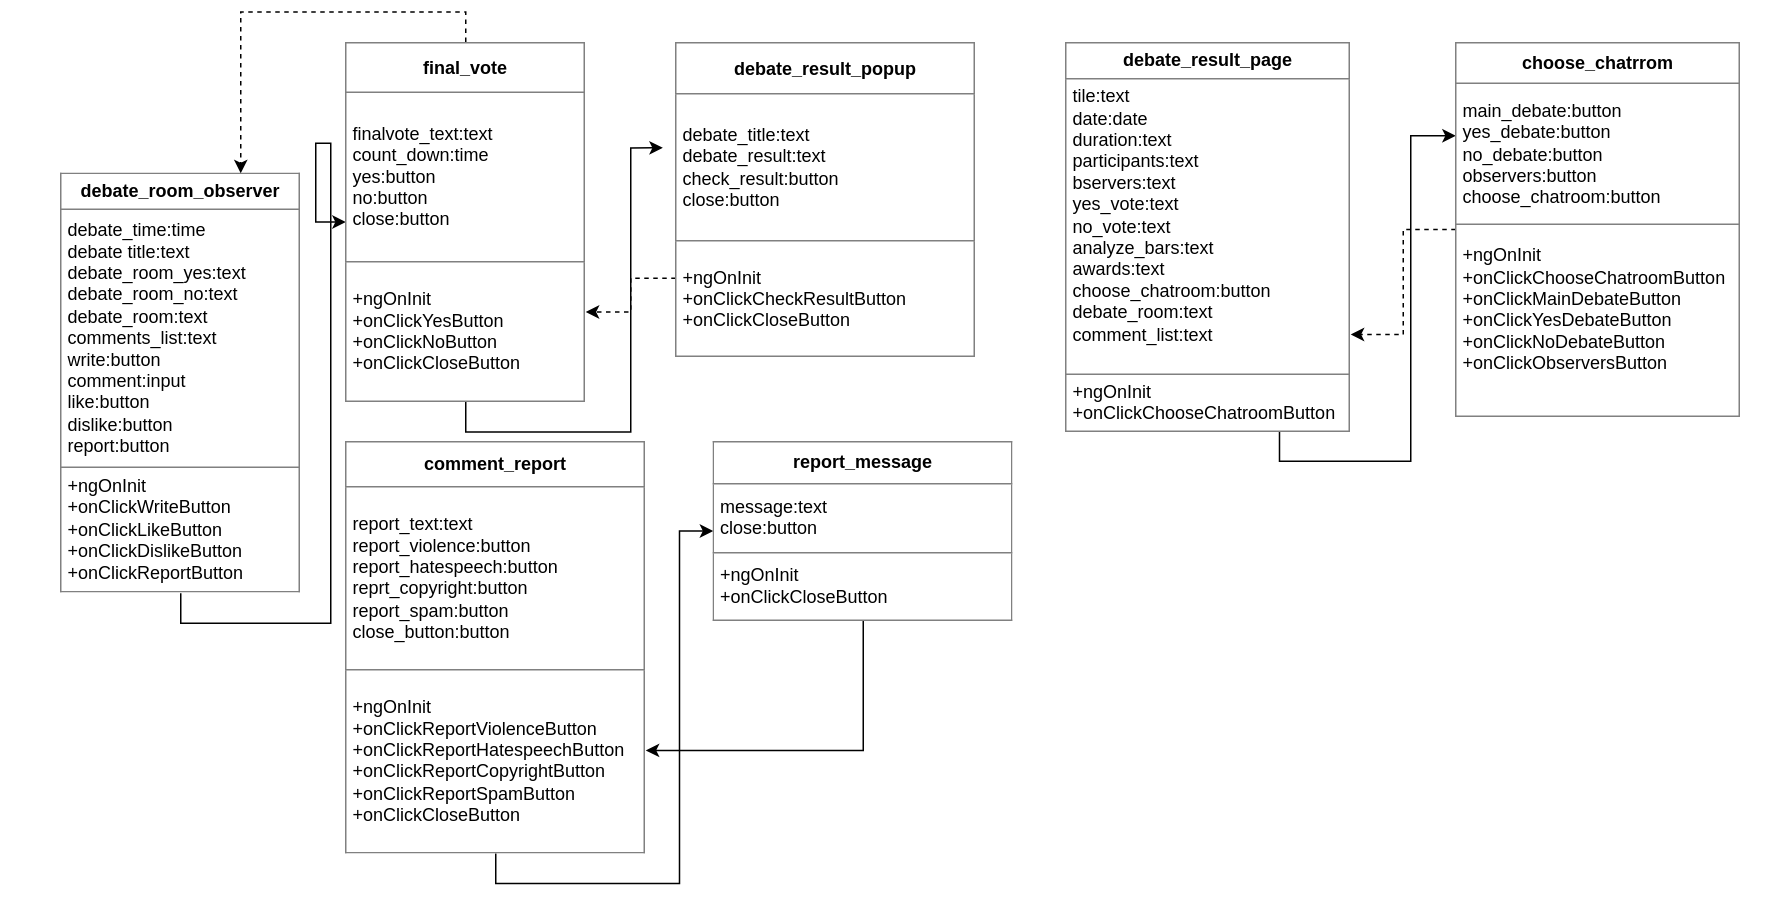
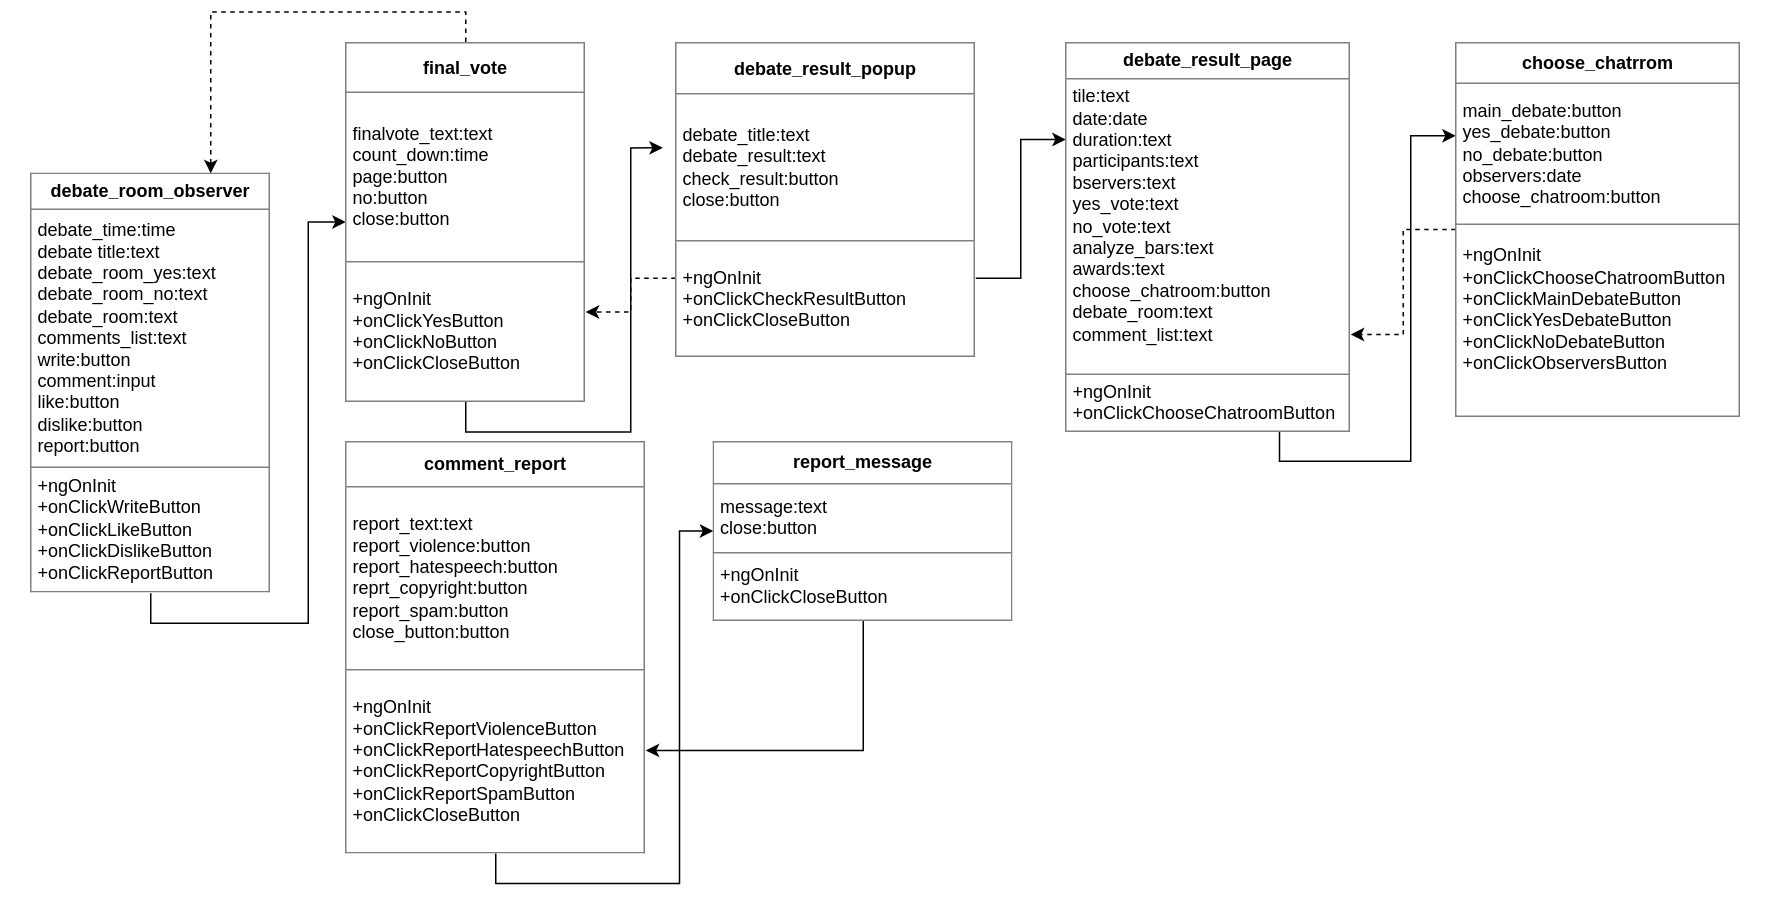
node "final_vote finalvote_text:text count_down:time yes:button no:button close:button +ngOnInit +onClickYesButton +onClickNoButton +onClickCloseButton": label "final_vote finalvote_text:text count_down:time yes:button no:button close:button +ngOnInit +onClickYesButton +onClickNoButton +onClickCloseButton" -> "final_vote finalvote_text:text count_down:time page:button no:button close:button +ngOnInit +onClickYesButton +onClickNoButton +onClickCloseButton"
node "choose_chatrrom main_debate:button yes_debate:button no_debate:button observers:button choose_chatroom:button +ngOnInit +onClickChooseChatroomButton +onClickMainDebateButton +onClickYesDebateButton +onClickNoDebateButton +onClickObserversButton": label "choose_chatrrom main_debate:button yes_debate:button no_debate:button observers:button choose_chatroom:button +ngOnInit +onClickChooseChatroomButton +onClickMainDebateButton +onClickYesDebateButton +onClickNoDebateButton +onClickObserversButton" -> "choose_chatrrom main_debate:button yes_debate:button no_debate:button observers:date choose_chatroom:button +ngOnInit +onClickChooseChatroomButton +onClickMainDebateButton +onClickYesDebateButton +onClickNoDebateButton +onClickObserversButton"
edge "debate_result_popup debate_title:text debate_result:text check_result:button close:button +ngOnInit +onClickCheckResultButton +onClickCloseButton" -> "debate_result_page tile:text date:date duration:text participants:text bservers:text yes_vote:text no_vote:text analyze_bars:text awards:text choose_chatroom:button debate_room:text comment_list:text +ngOnInit +onClickChooseChatroomButton": added
node "debate_room_observer debate_time:time debate title:text debate_room_yes:text debate_room_no:text debate_room:text comments_list:text write:button comment:input like:button dislike:button report:button +ngOnInit +onClickWriteButton +onClickLikeButton +onClickDislikeButton +onClickReportButton": moved (181, 383) -> (151, 383)
